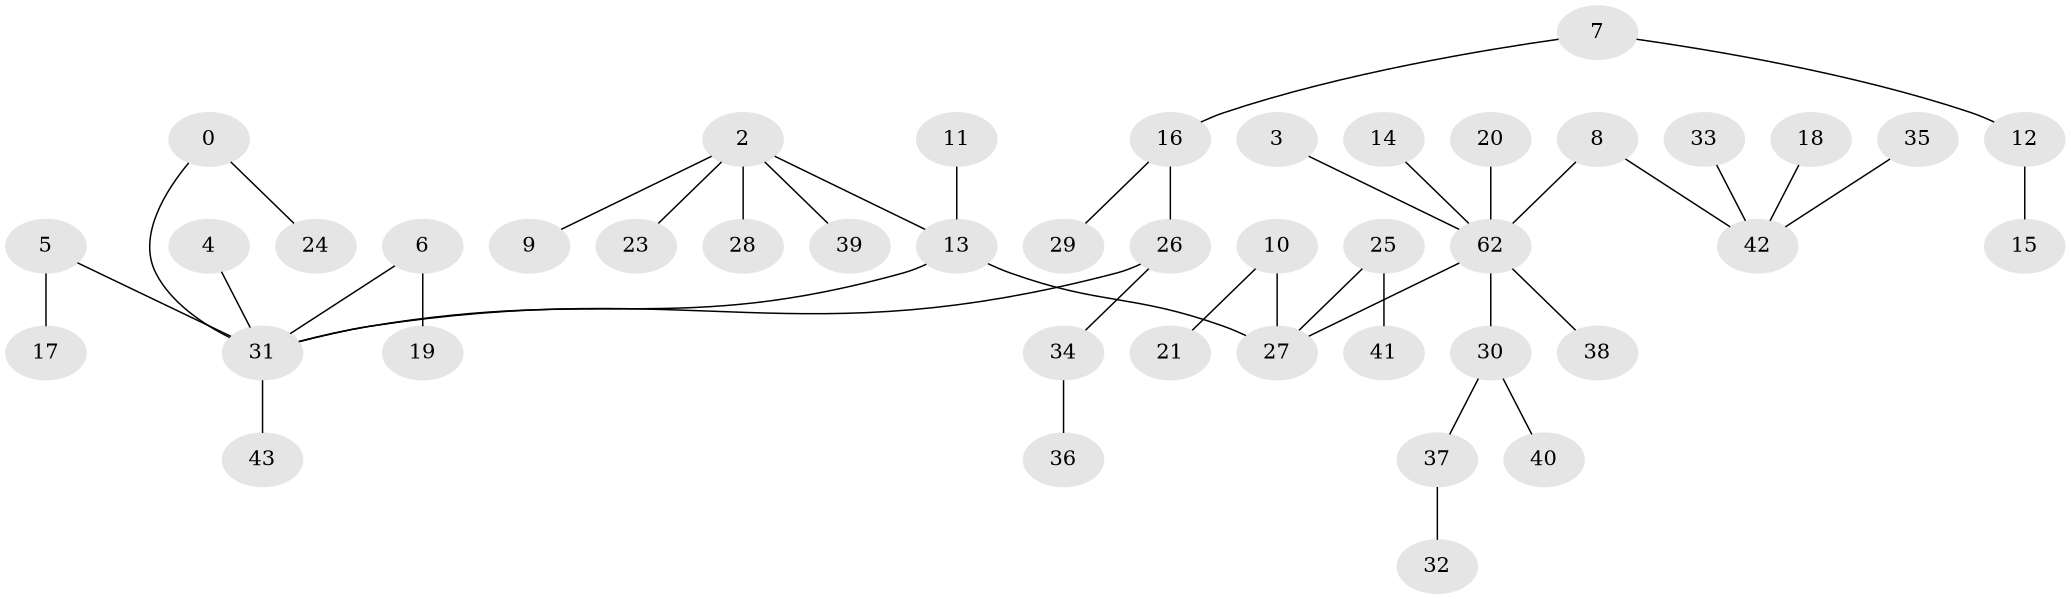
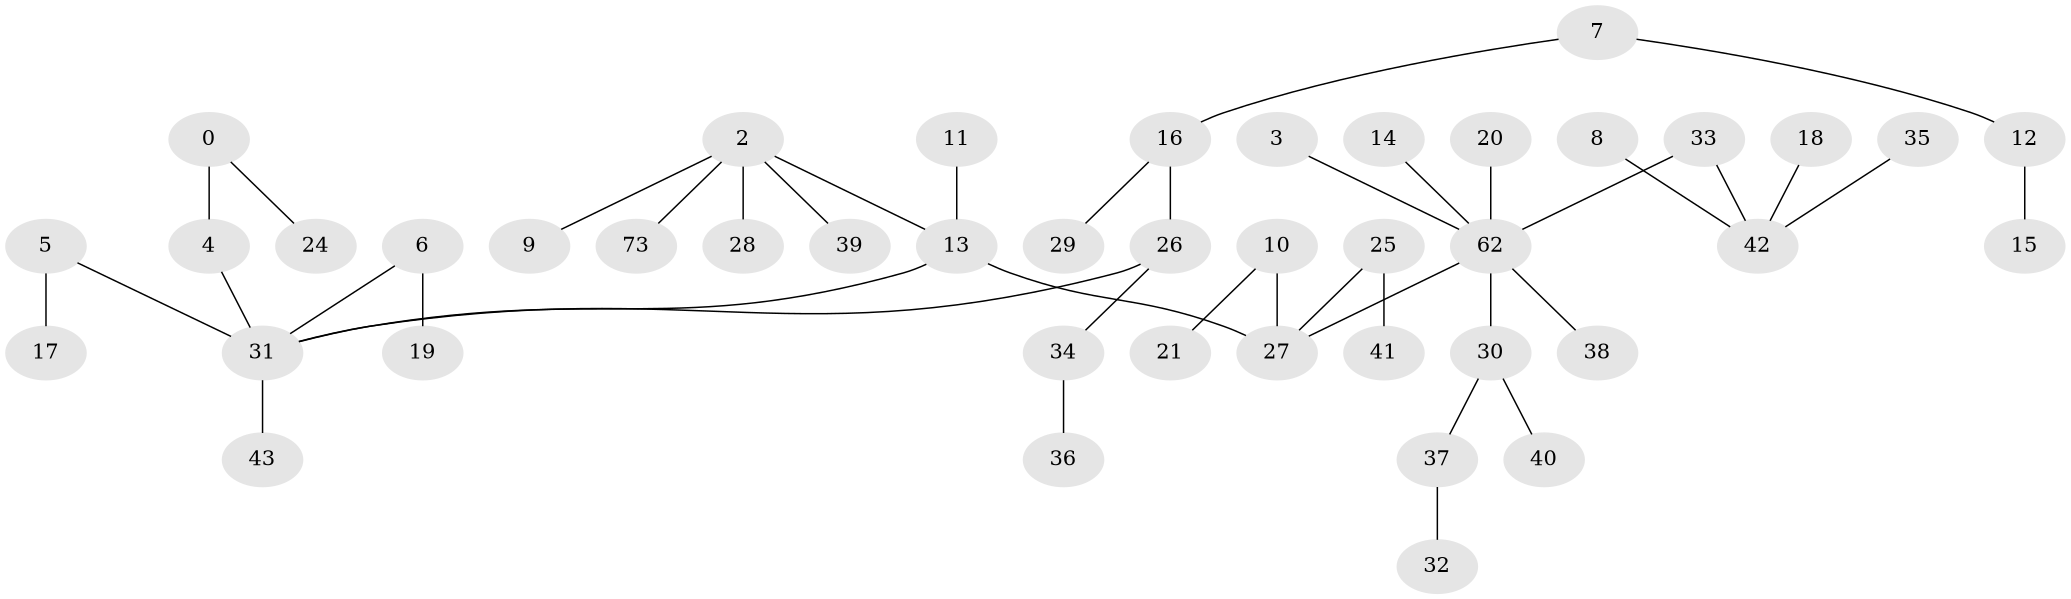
edge "8" -- "62": now "33" -- "62"
node "23": label "23" -> "73"
edge "0" -- "31": now "0" -- "4"
